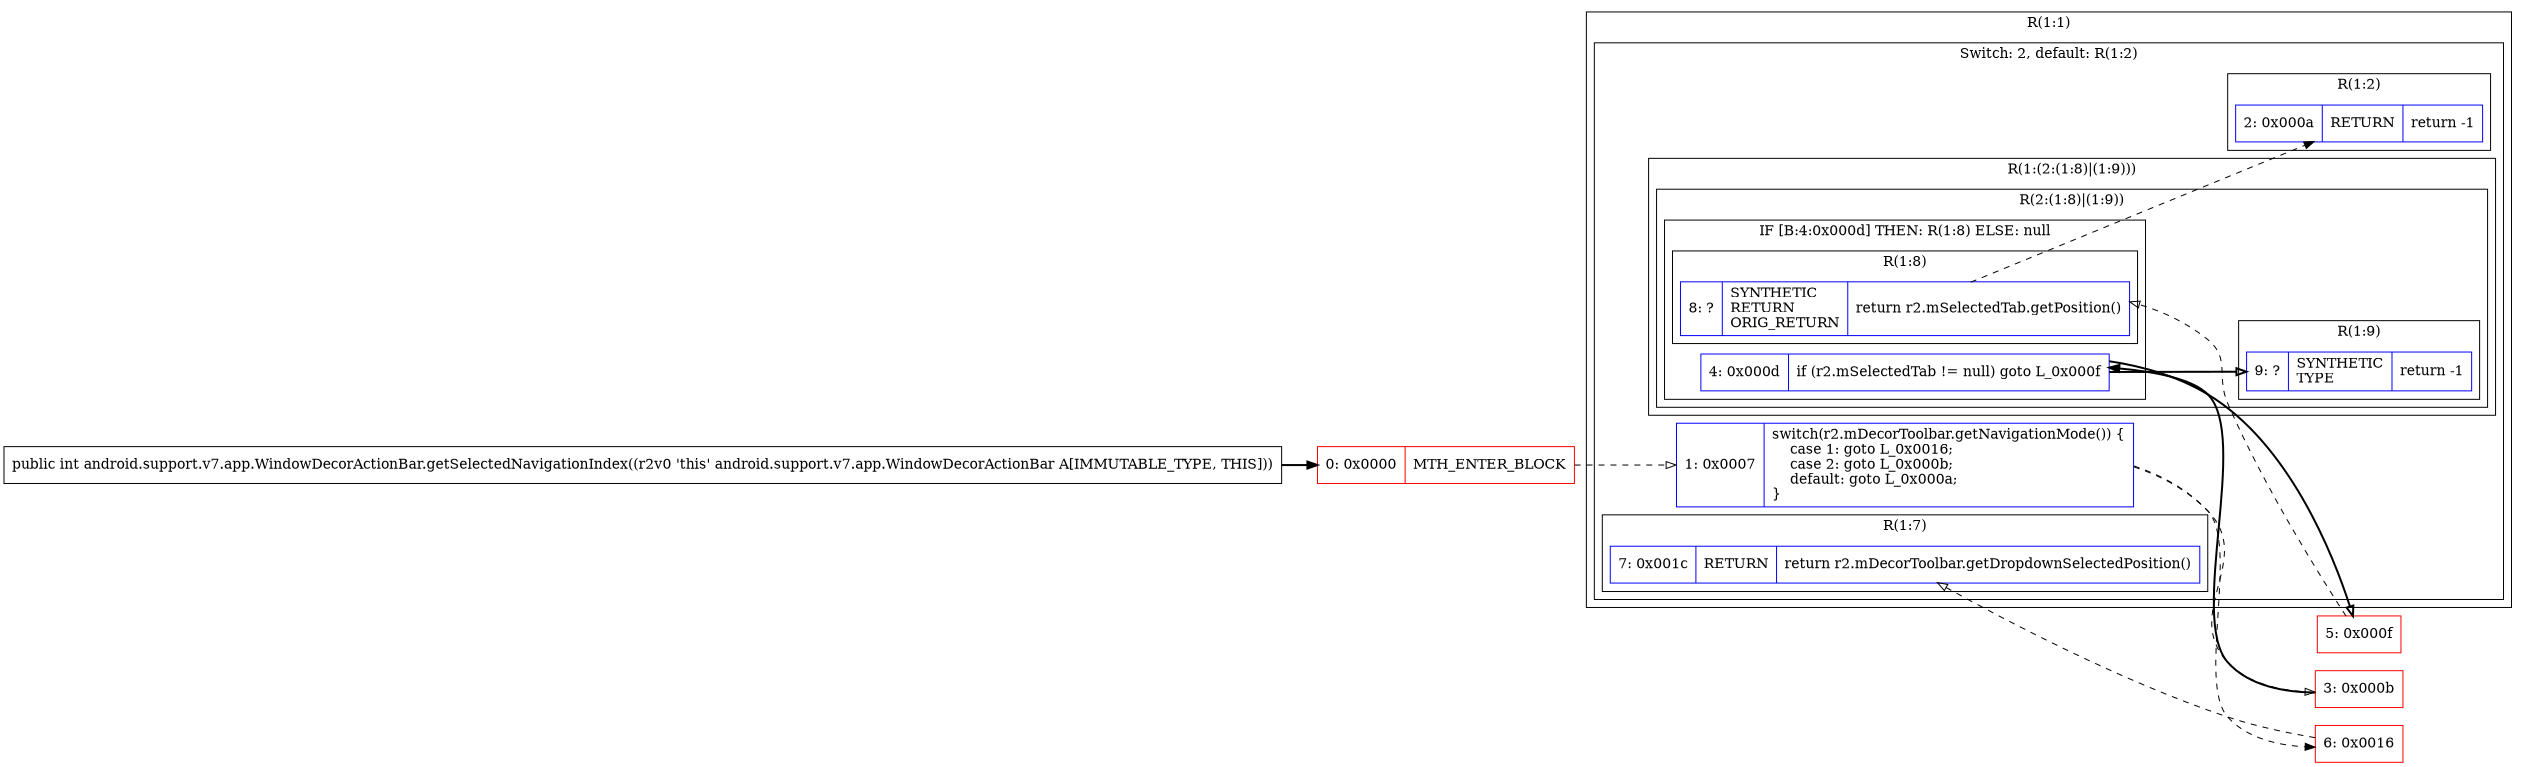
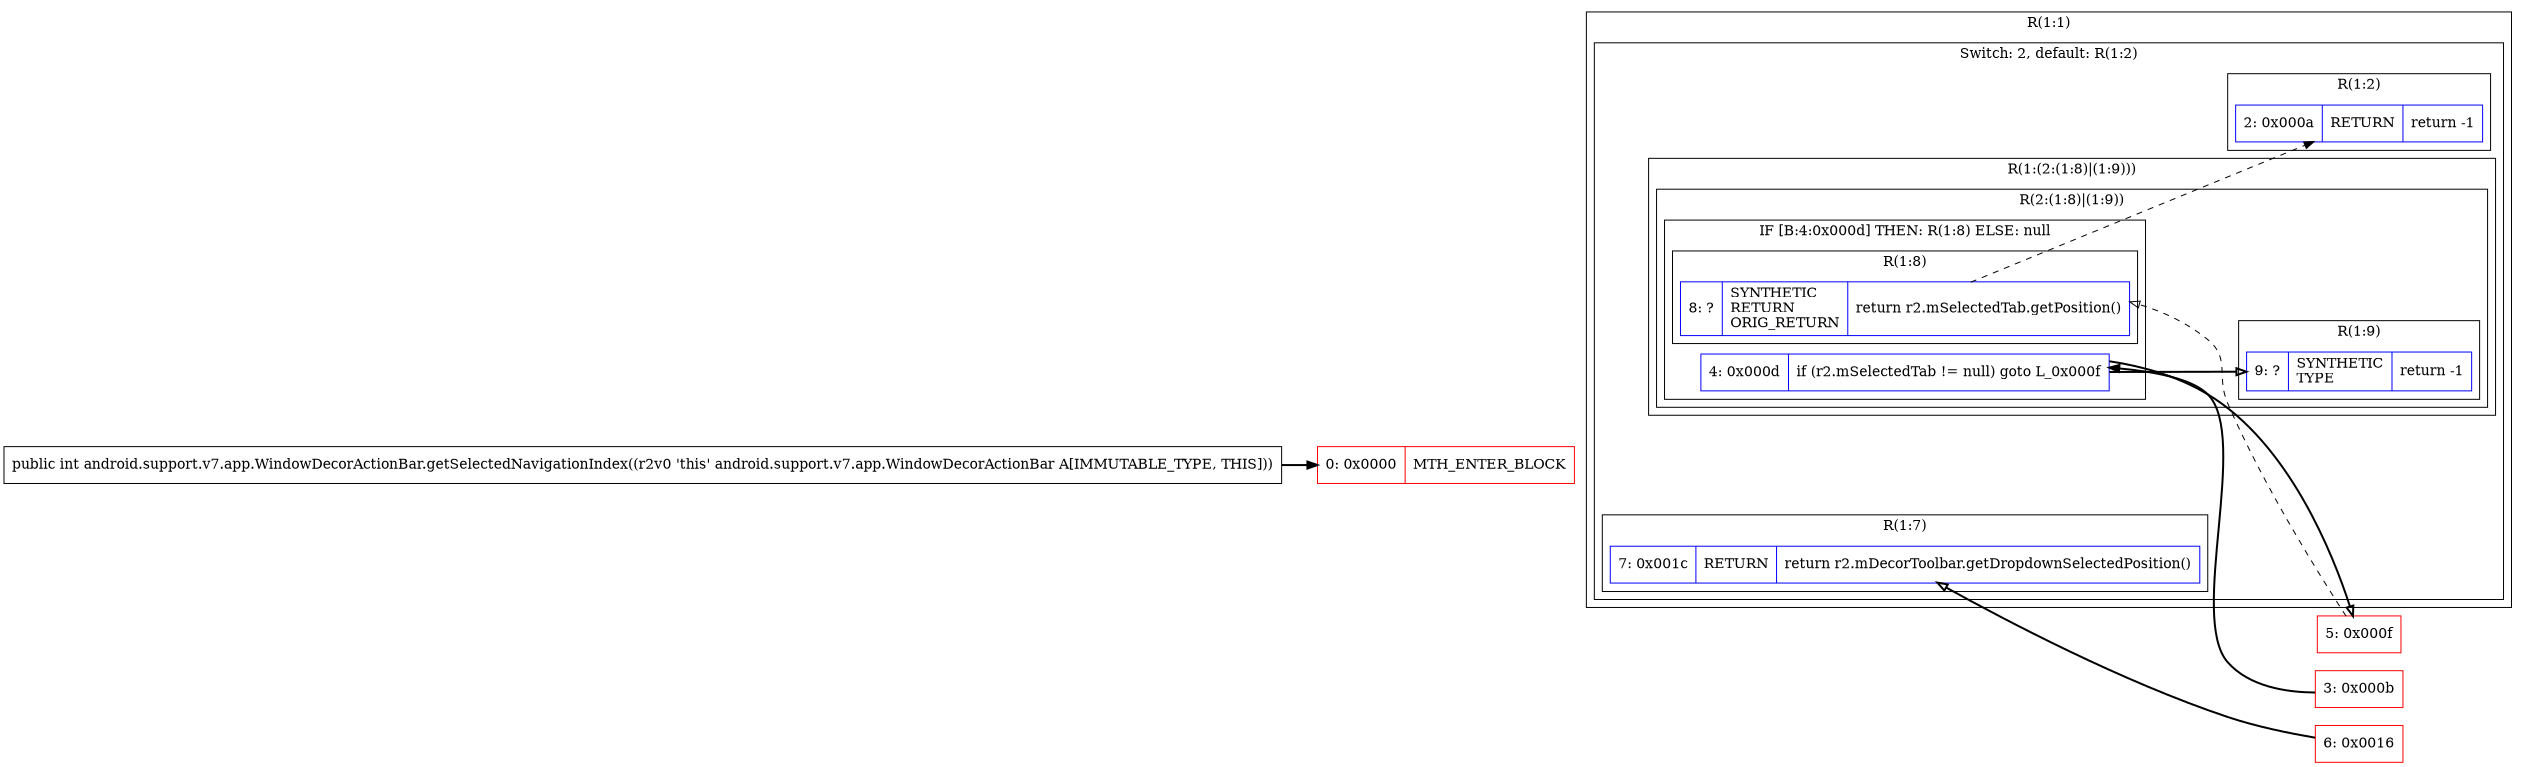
node "1: 0x0007": removed
edge "6: 0x0016" -> "7: 0x001c": style dashed -> bold
